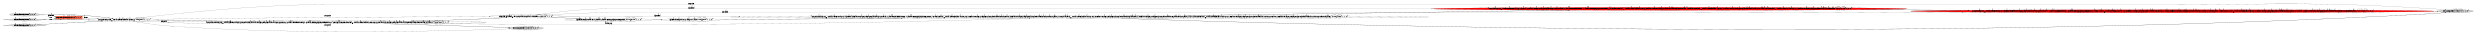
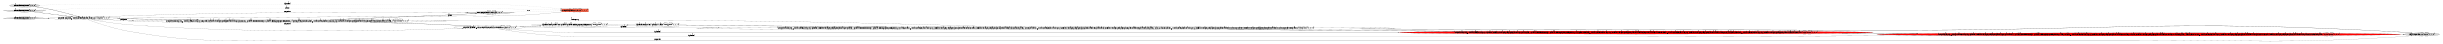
edge "createPreferenceContent['0', '1', '0']" -> "Composite parent@@@2@@@['1', '1', '1']": label "true" -> "parent"
edge "createPreferenceContent['0', '0', '1']" -> "Composite parent@@@2@@@['1', '1', '1']": now "return composite@@@10@@@['0', '0', '1']" -> "Composite parent@@@2@@@['1', '1', '1']"
node "return composite@@@10@@@['0', '0', '1']": shape ellipse -> diamond
